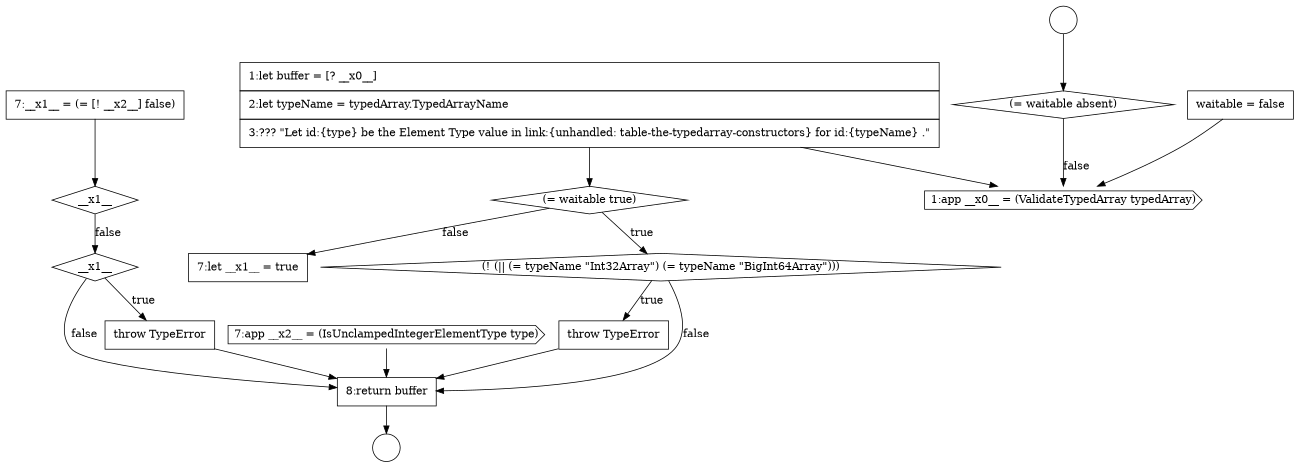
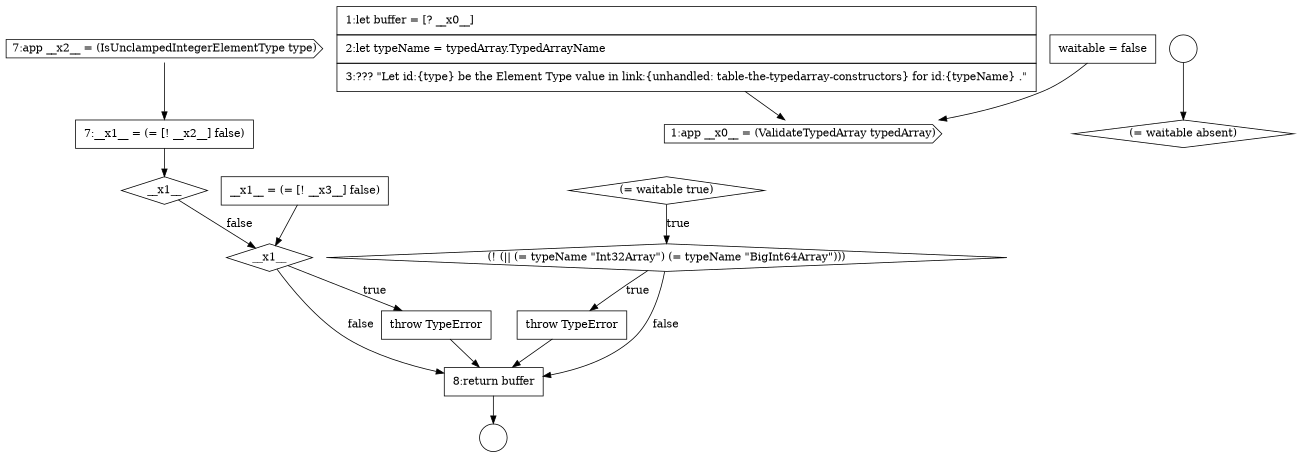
edge "(= waitable absent)" -> "1:app __x0__ = (ValidateTypedArray typedArray)": removed, label "false"
edge "1:let buffer = [? __x0__]" -> "(= waitable true)": removed
node "__x1__ = (= [! __x3__] false)": added
node "7:let __x1__ = true": removed
edge "7:app __x2__ = (IsUnclampedIntegerElementType type)" -> "8:return buffer": now "7:app __x2__ = (IsUnclampedIntegerElementType type)" -> "7:__x1__ = (= [! __x2__] false)"
